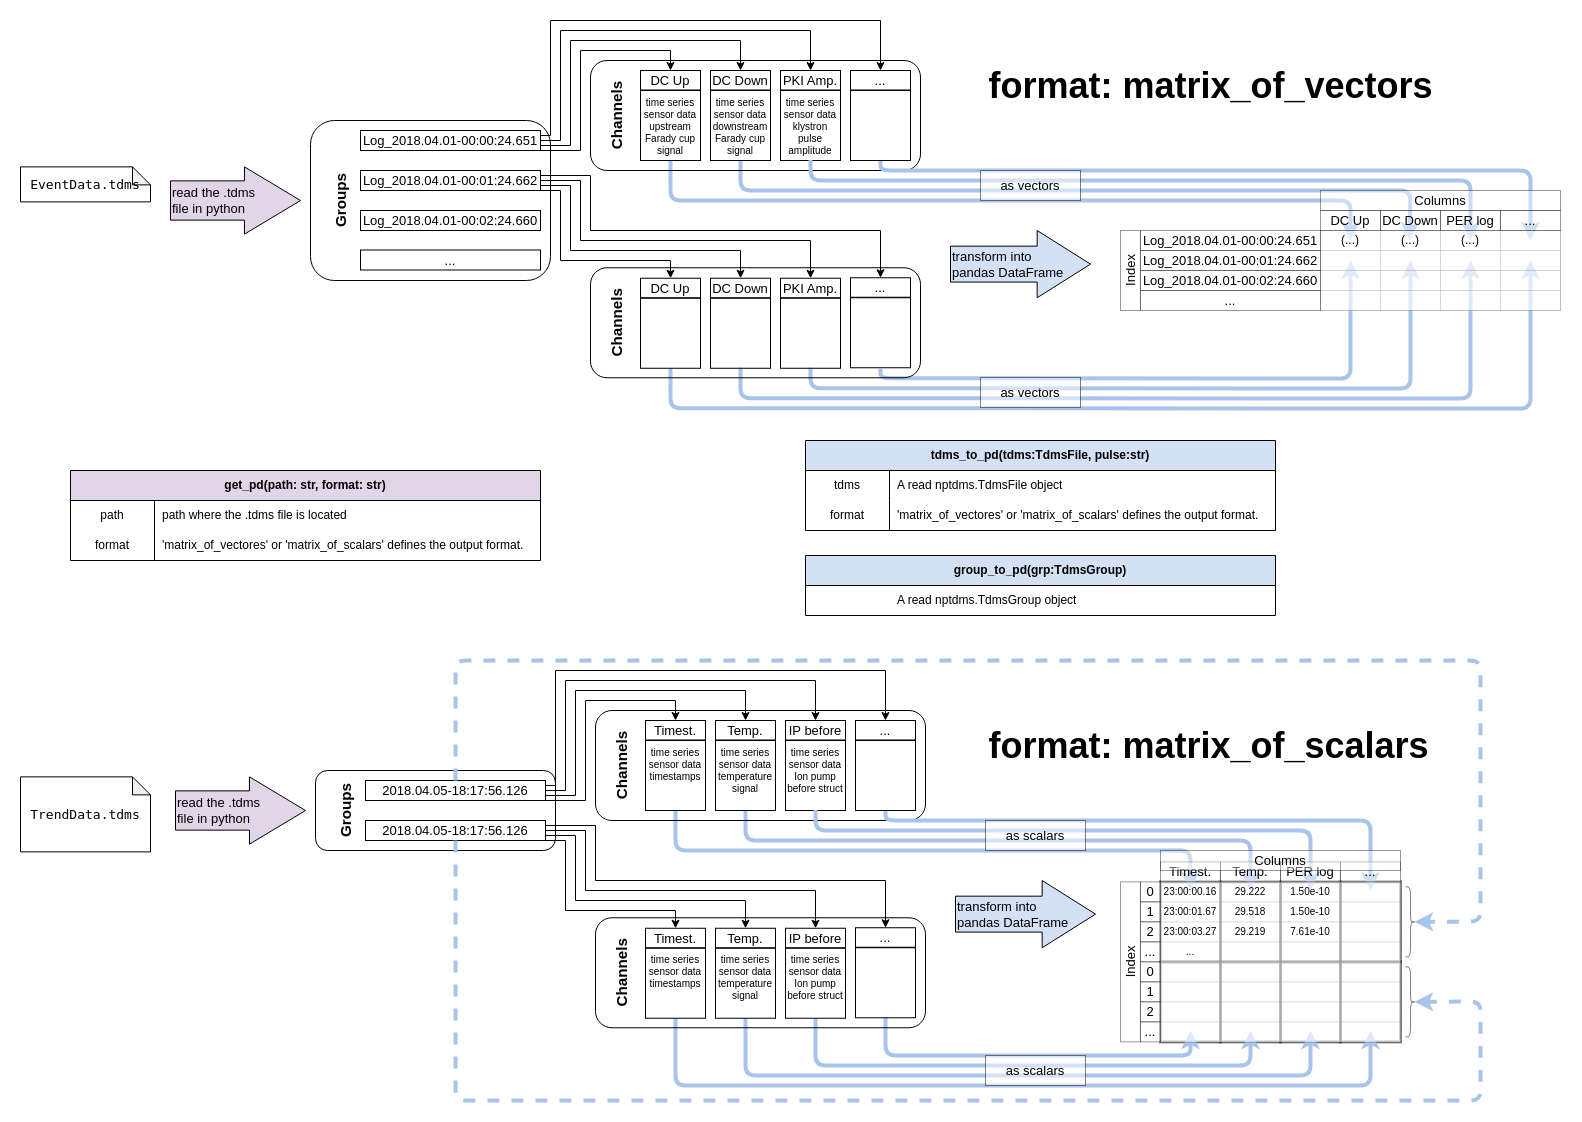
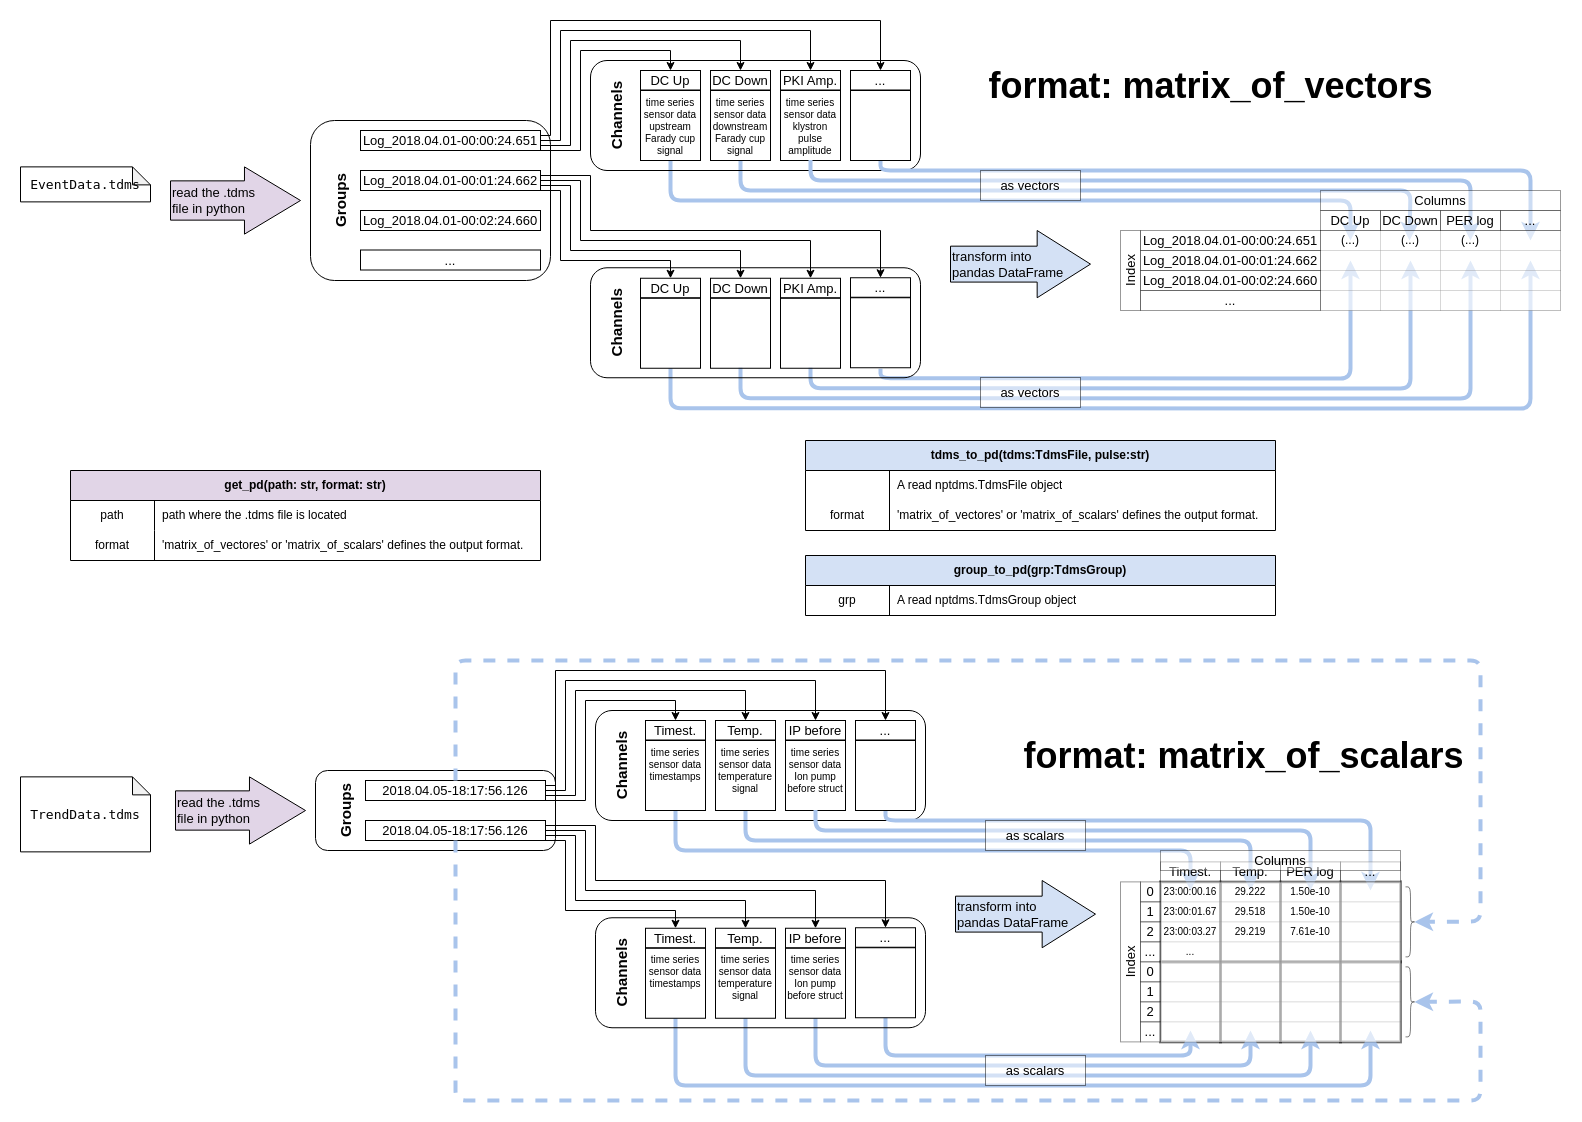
node "tdms": removed
node "grp": added
node "format: matrix_of_scalars": moved (1208, 746) -> (1243, 756)
